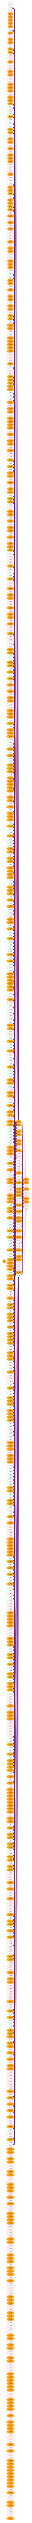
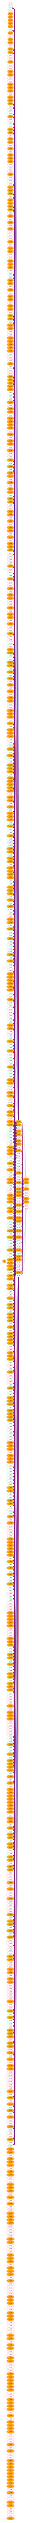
node "x_612": fillcolor white -> orange
node "x_673": fillcolor white -> orange
